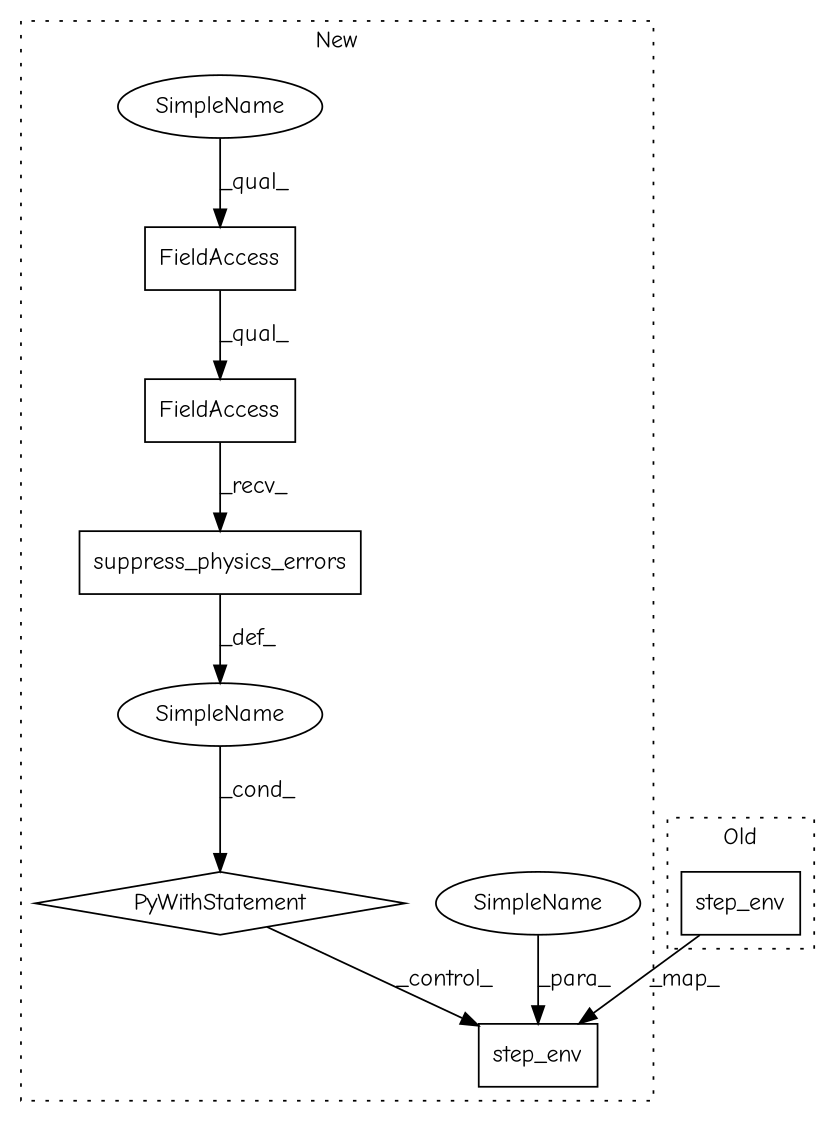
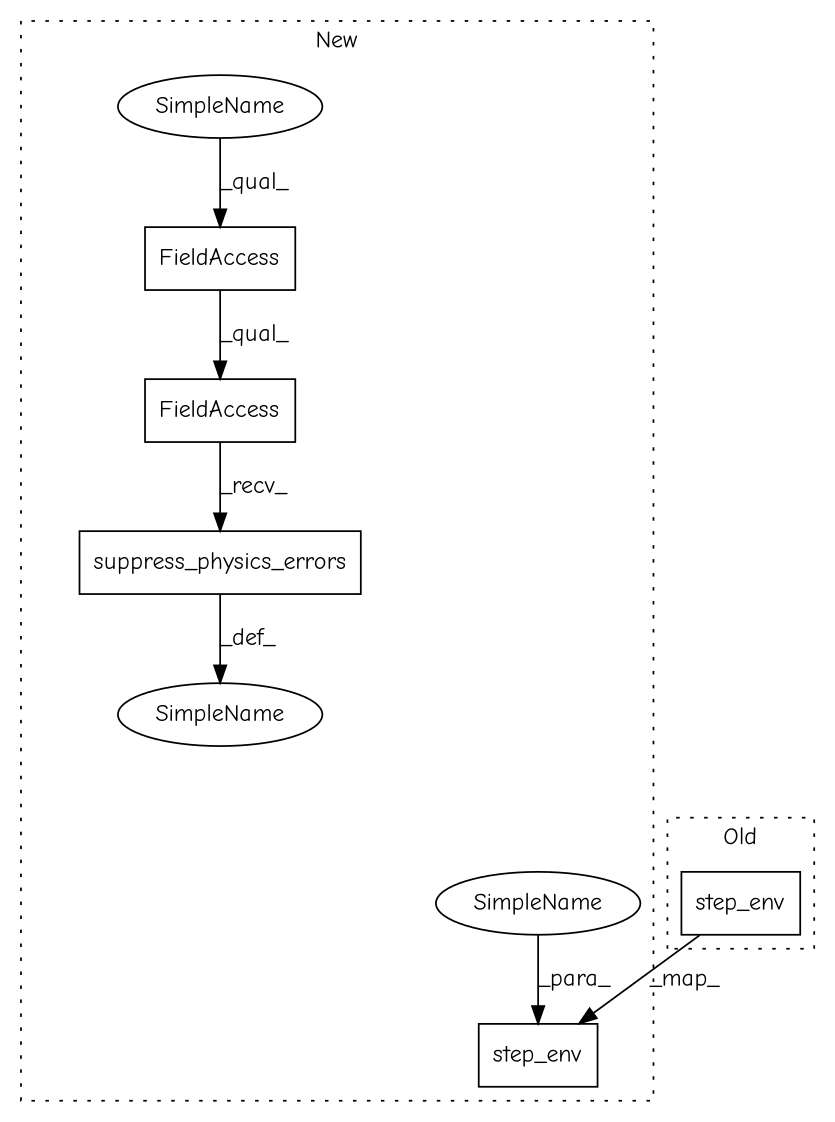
node "PyWithStatement": removed
